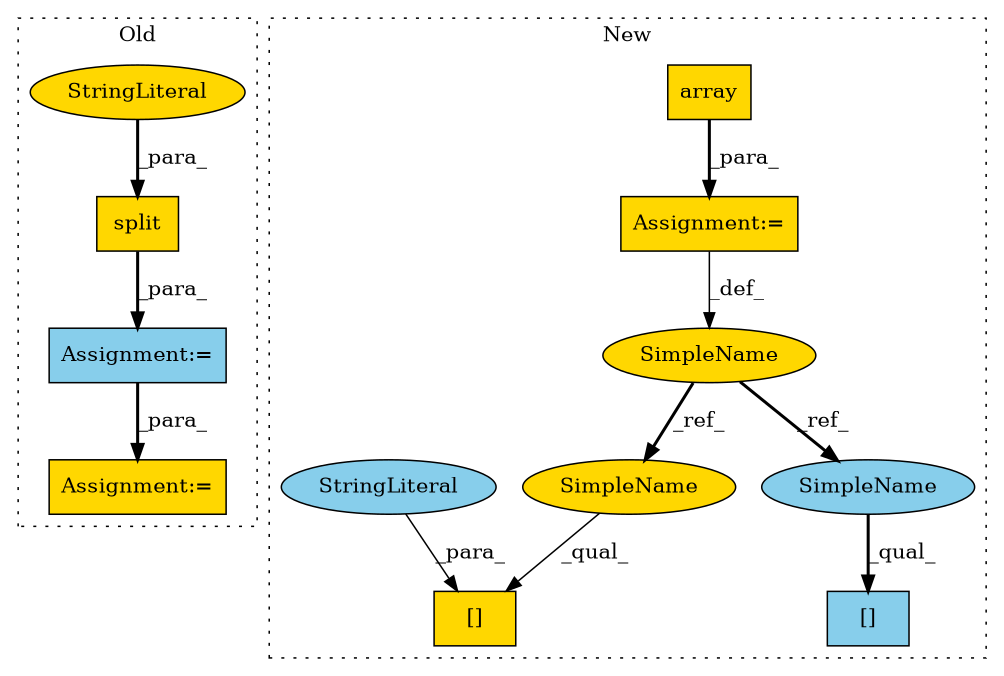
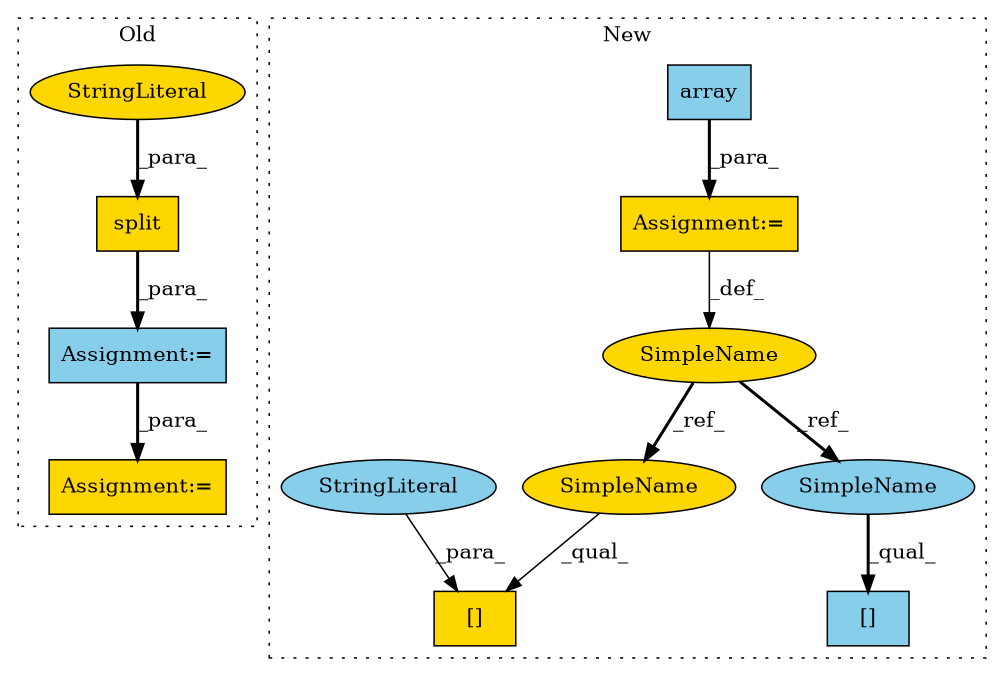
node "array": fillcolor gold -> skyblue
